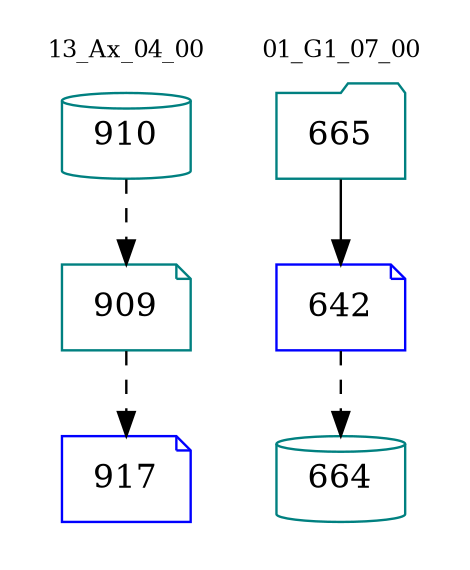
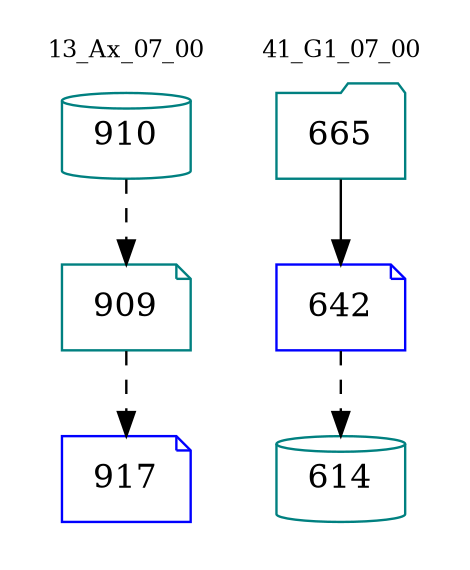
cluster "13_Ax_04_00": label "13_Ax_04_00" -> "13_Ax_07_00"
cluster "01_G1_07_00": label "01_G1_07_00" -> "41_G1_07_00"
node "664": label "664" -> "614"
